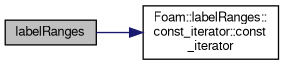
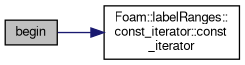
node "labelRanges": label "labelRanges" -> "begin"
